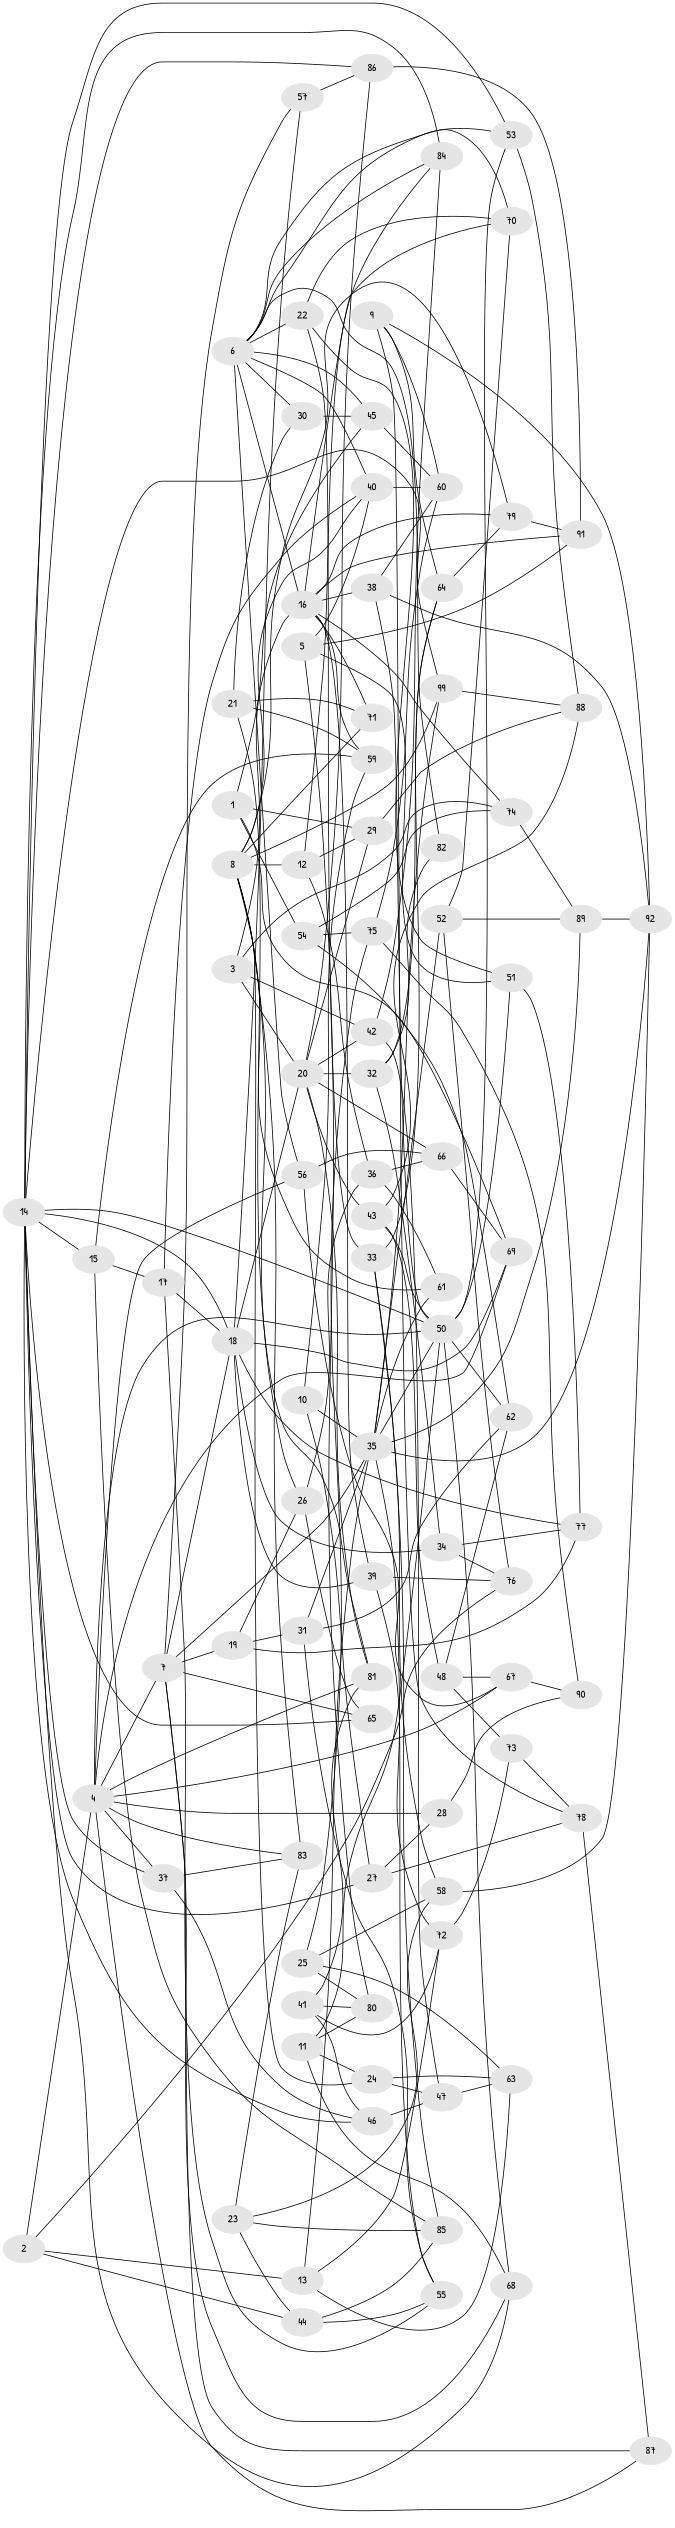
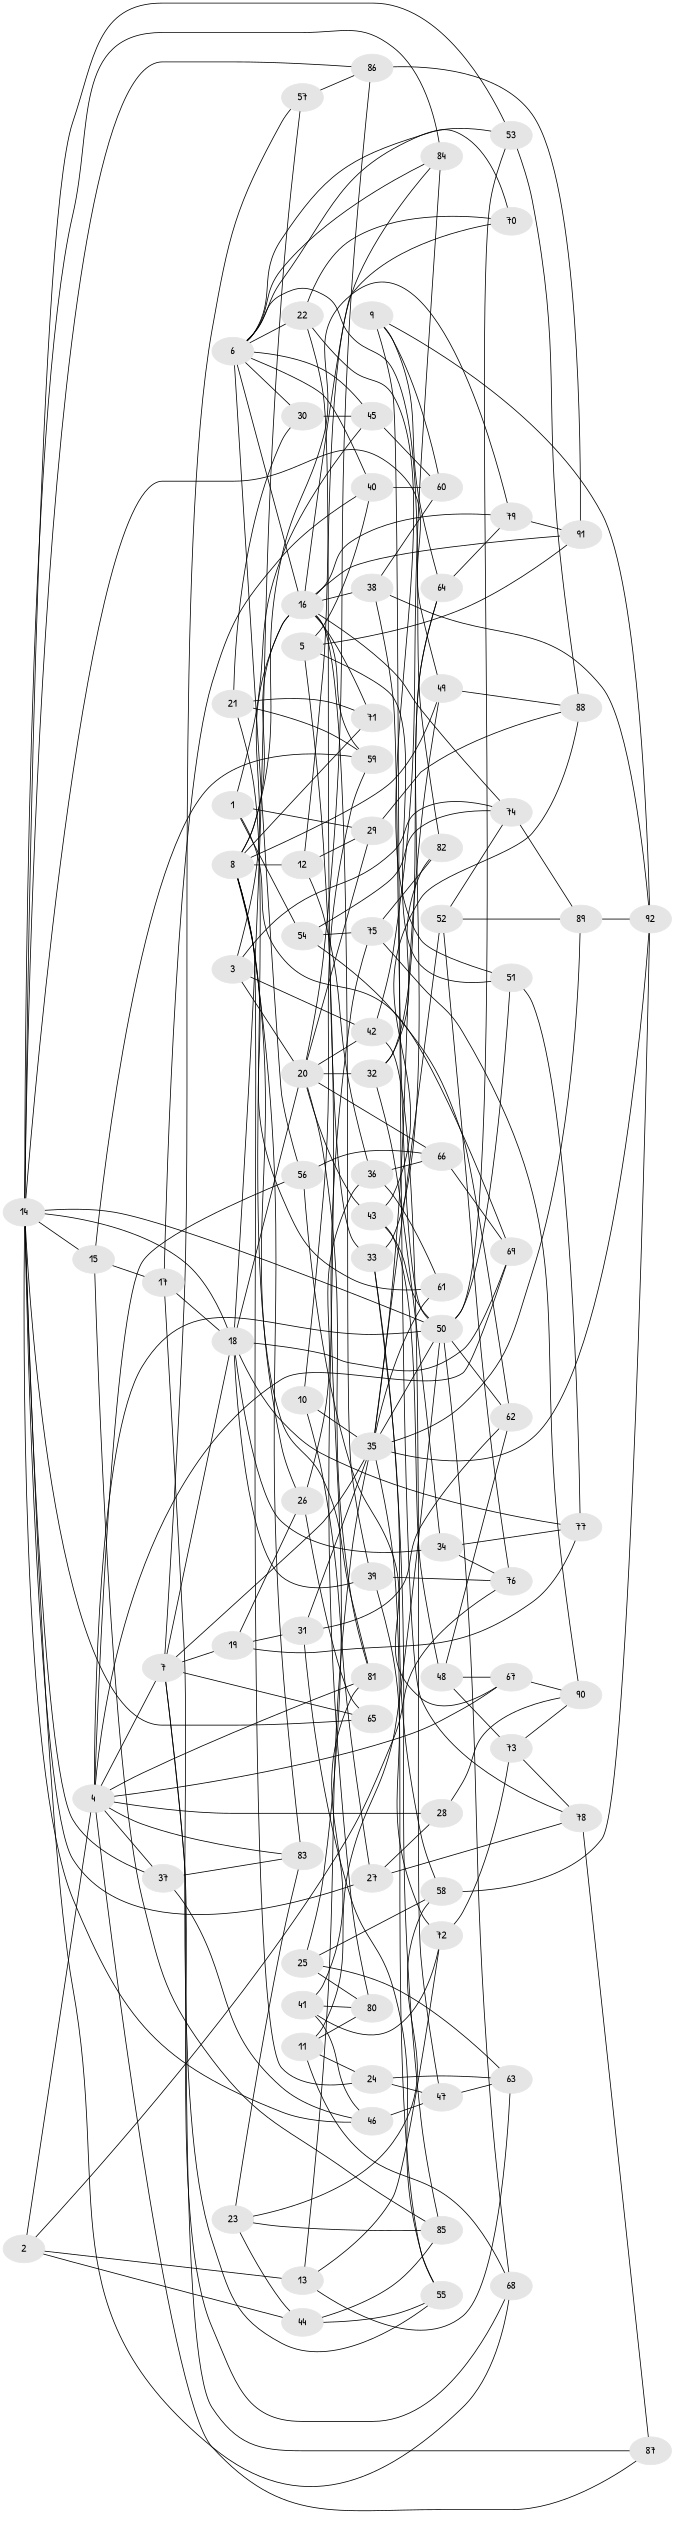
edge "40" -- "8": now "16" -- "8"
edge "70" -- "52": now "74" -- "52"
node "99": label "99" -> "49"
edge "60" -- "75": now "82" -- "75"
edge "90" -- "73": added
